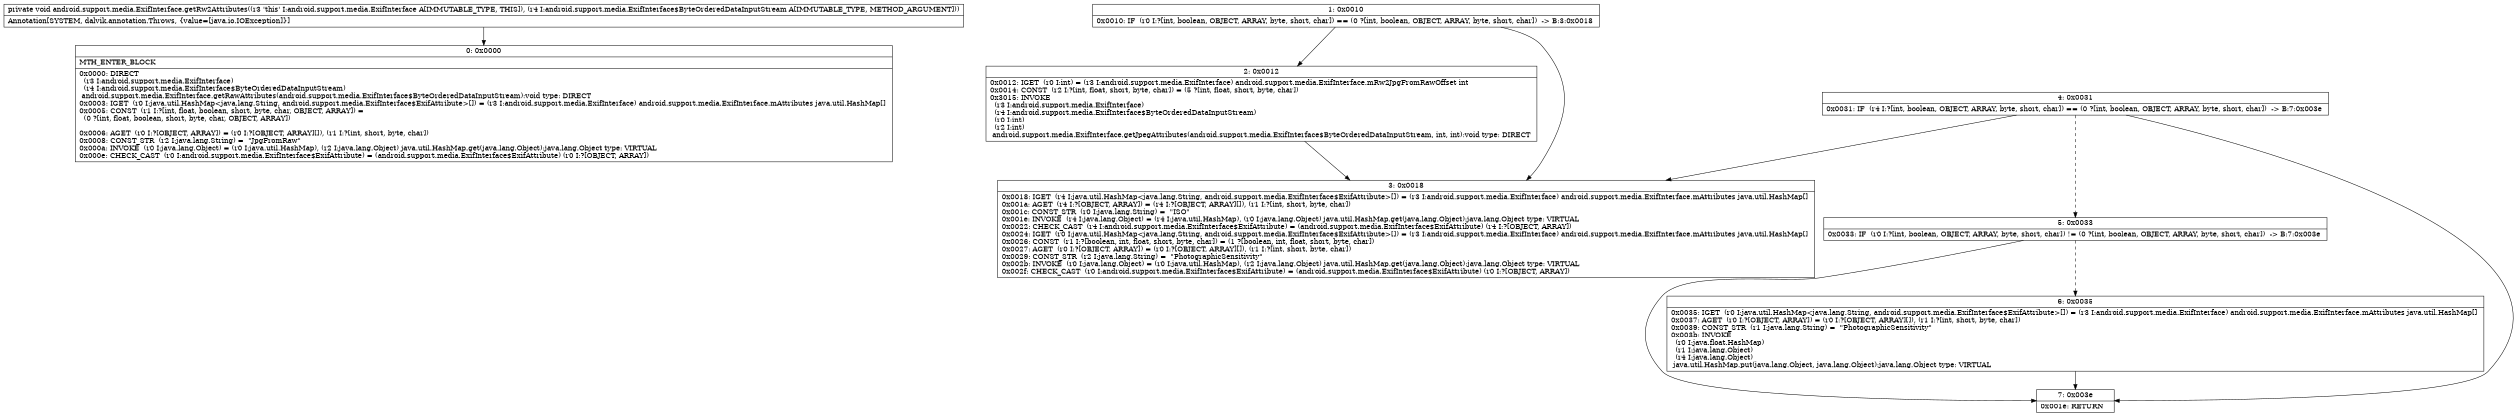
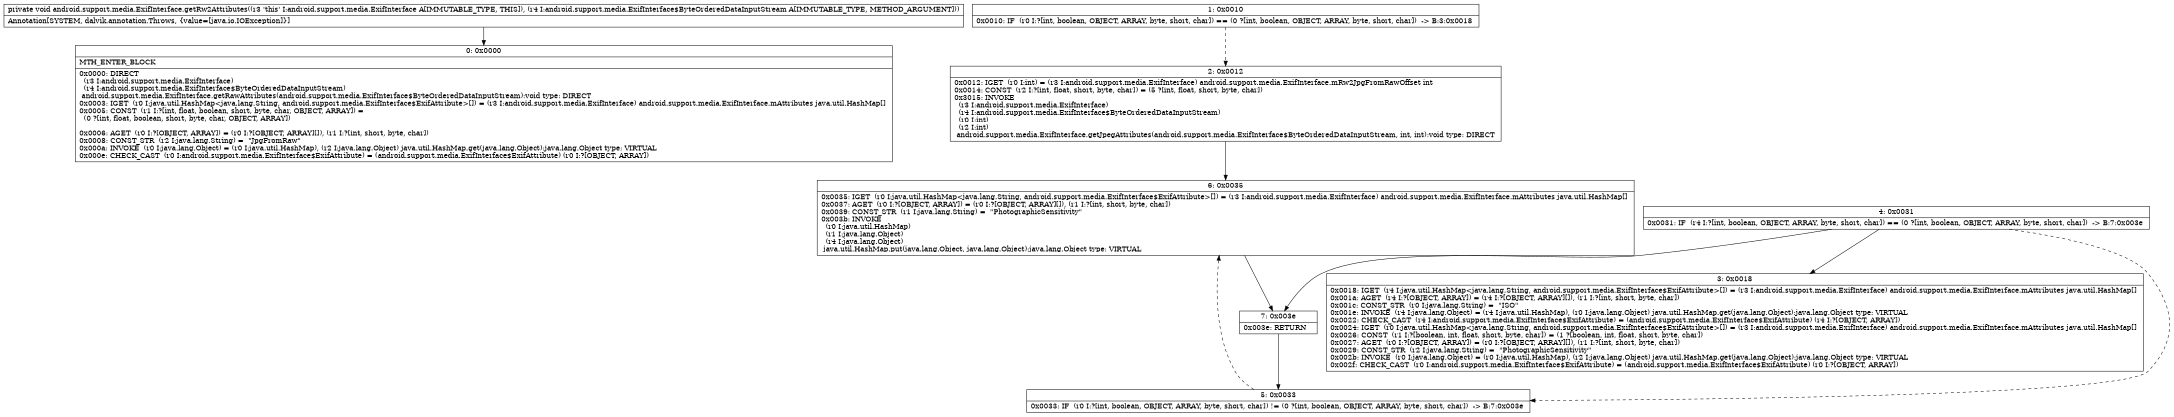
edge "1: 0x0010" -> "2: 0x0012": style solid -> dashed
edge "1: 0x0010" -> "3: 0x0018": removed
edge "2: 0x0012" -> "3: 0x0018": now "2: 0x0012" -> "6: 0x0035"
edge "5: 0x0033" -> "7: 0x003e": reversed
node "6: 0x0035": text "(r0 I:java.float.HashMap)" -> "(r0 I:java.util.HashMap)"
node "7: 0x003e": text "0x001e: RETURN" -> "0x003e: RETURN"
